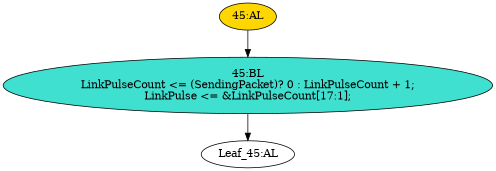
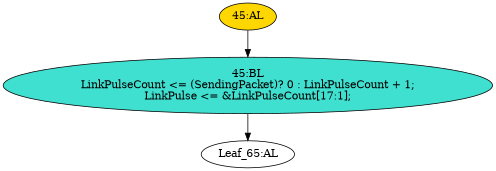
node "Leaf_45:AL": label "Leaf_45:AL" -> "Leaf_65:AL"
